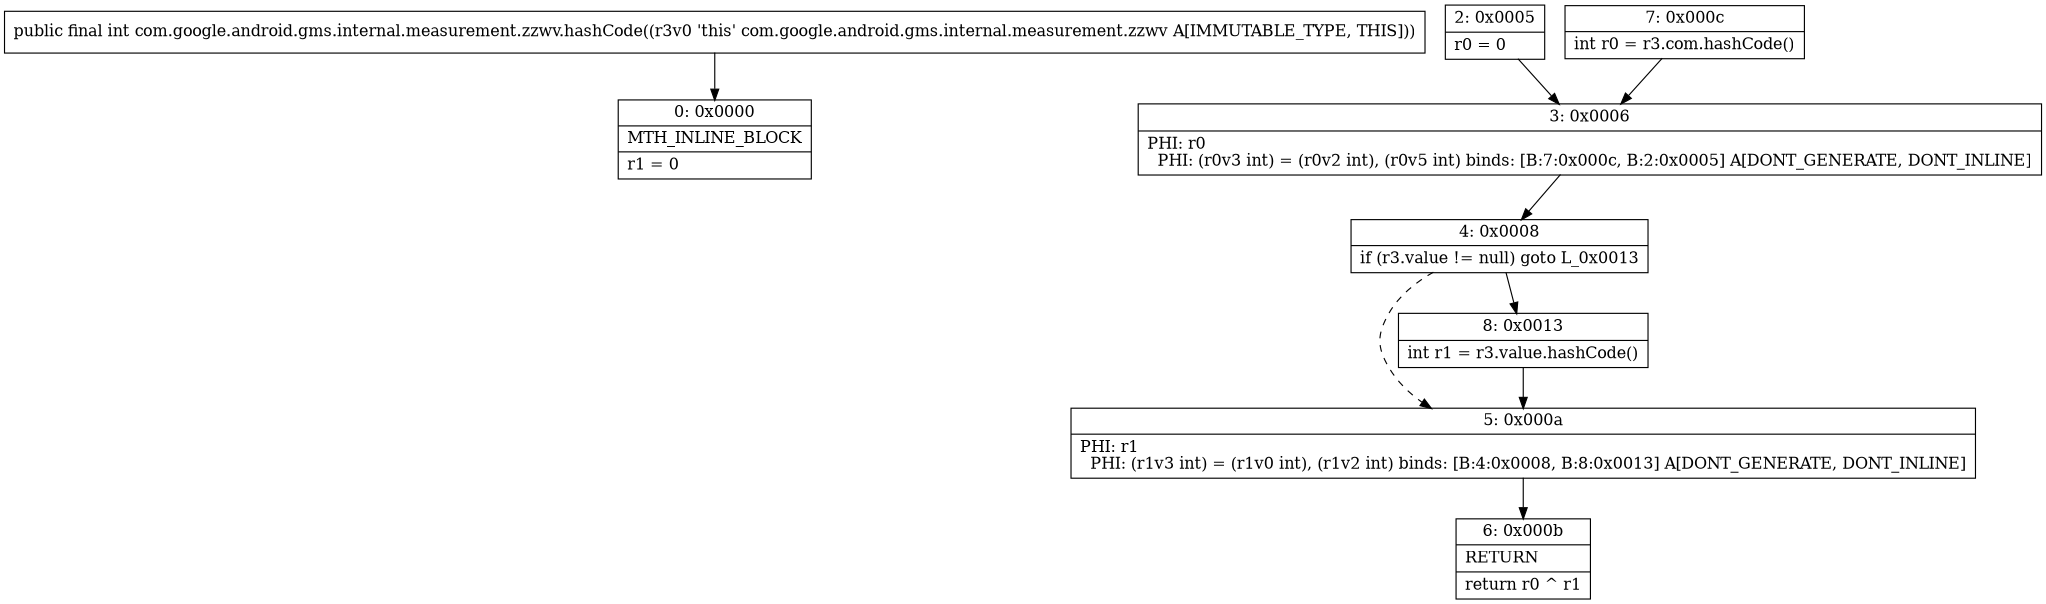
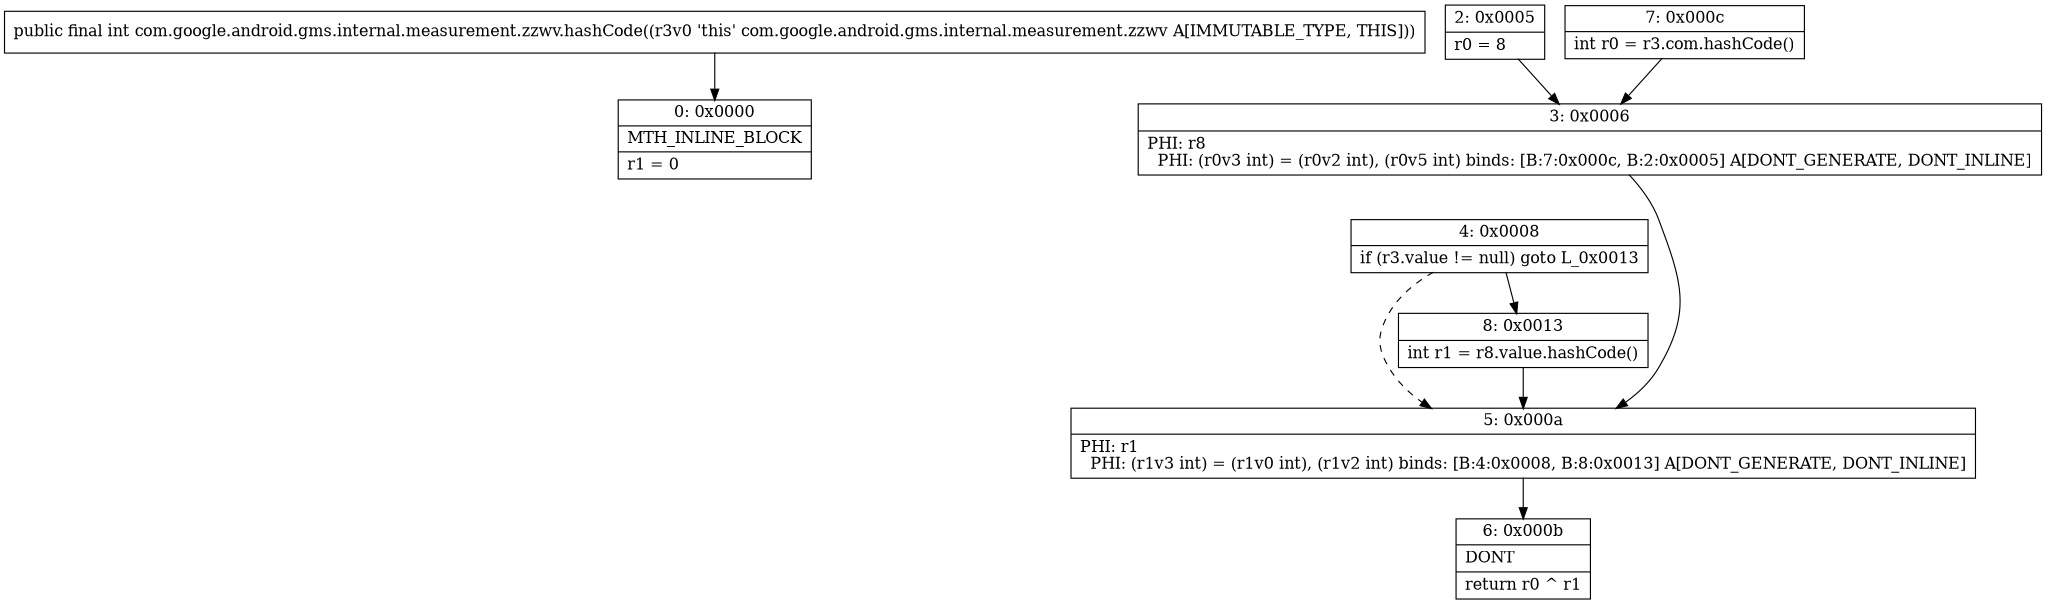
node "2: 0x0005": text "r0 = 0" -> "r0 = 8"
node "3: 0x0006": text "PHI: r0" -> "PHI: r8"
edge "3: 0x0006" -> "4: 0x0008": now "3: 0x0006" -> "5: 0x000a"
node "8: 0x0013": text "int r1 = r3.value.hashCode()" -> "int r1 = r8.value.hashCode()"
node "6: 0x000b": text "RETURN" -> "DONT"
